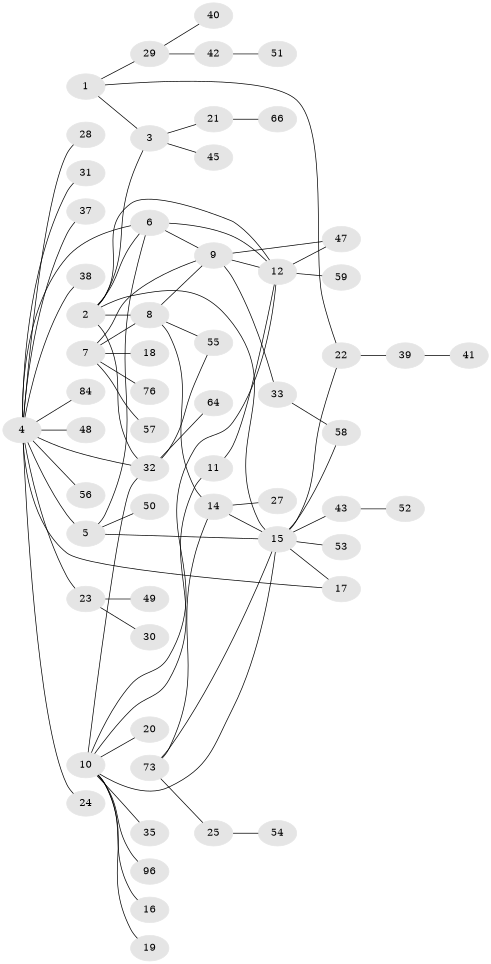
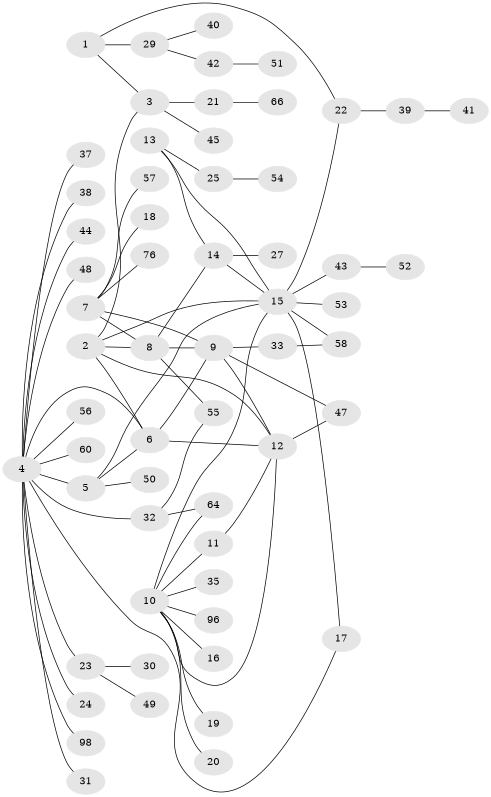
node "28": label "28" -> "98"
node "59": removed
edge "2" -- "32": removed
node "84": label "84" -> "44"
node "60": added
edge "32" -- "10": now "64" -- "10"
node "73": label "73" -> "13"
